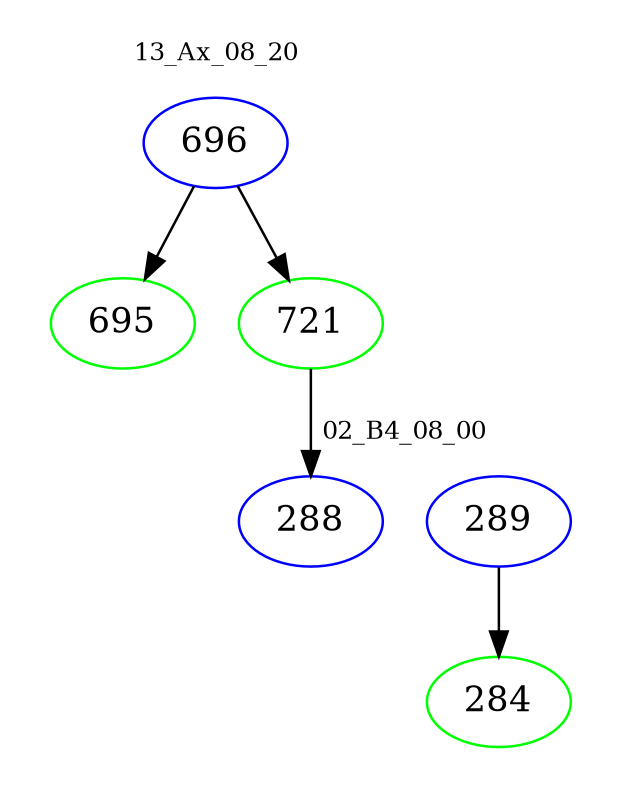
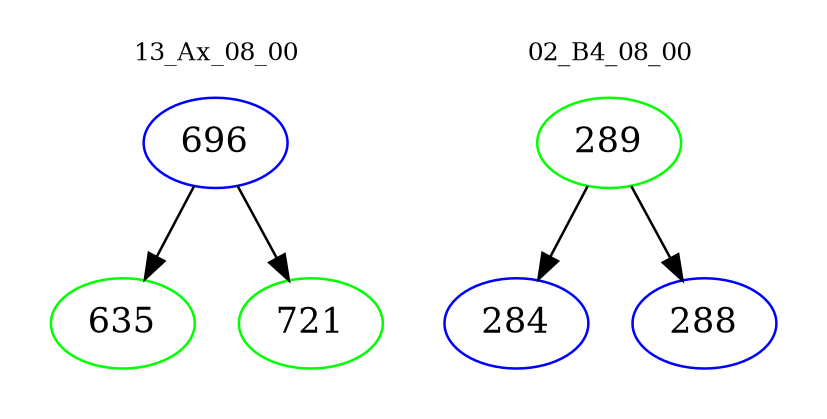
cluster "13_Ax_08_20": label "13_Ax_08_20" -> "13_Ax_08_00"
node "695": label "695" -> "635"
edge "721" -> "288": now "289" -> "288"
node "289": color blue -> green
node "284": color green -> blue
